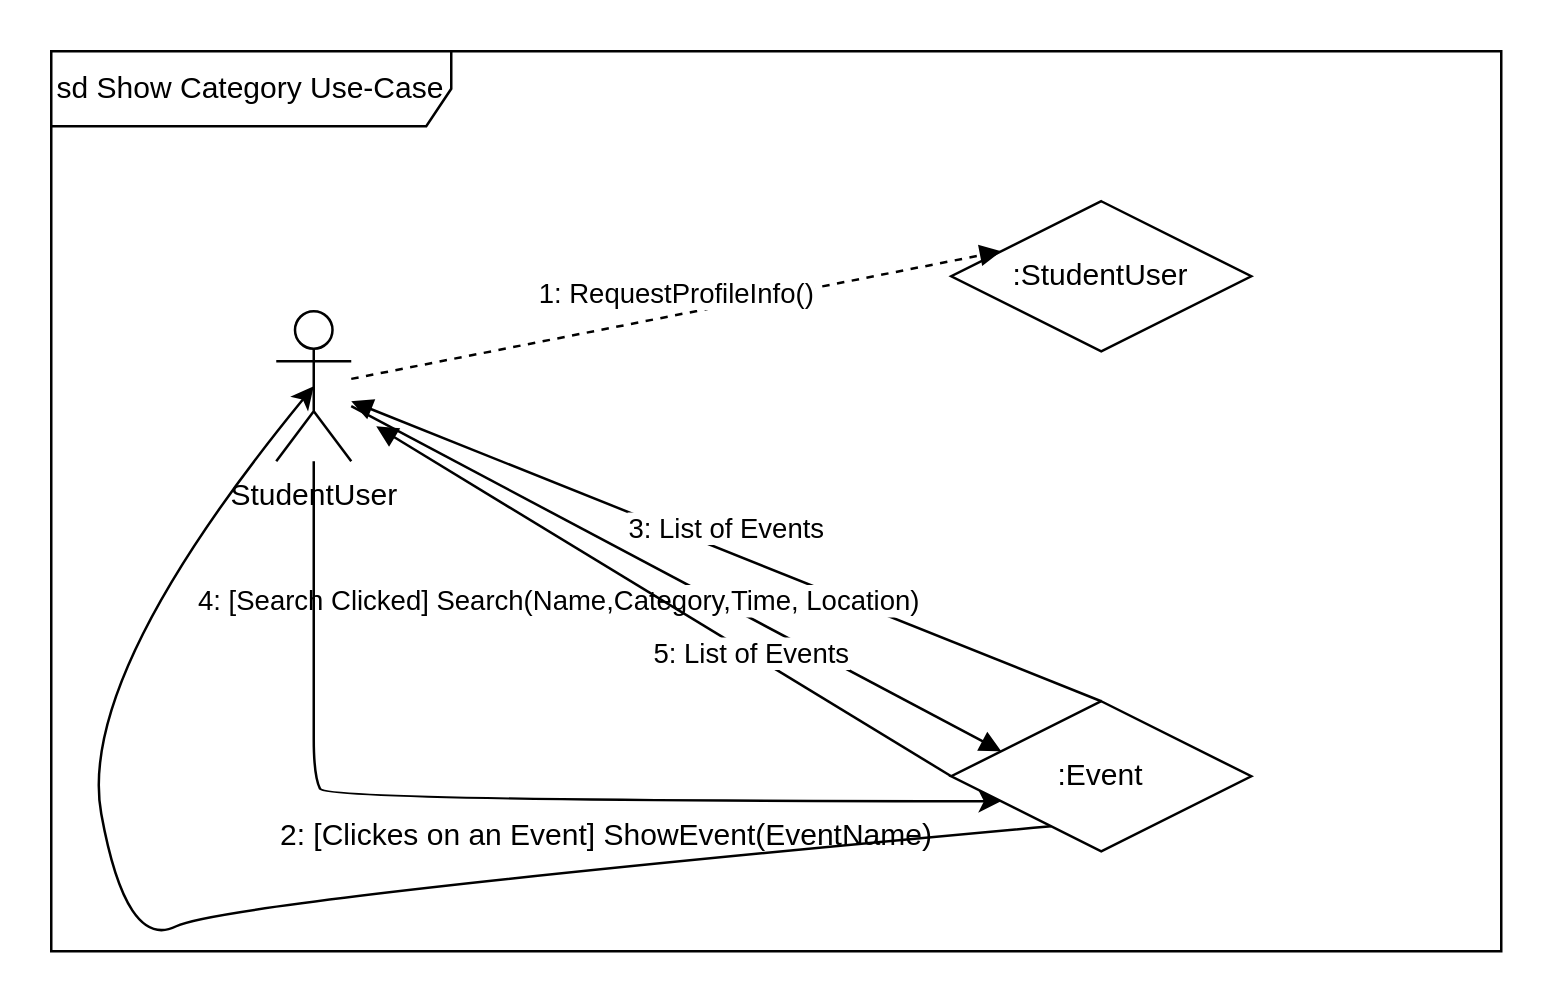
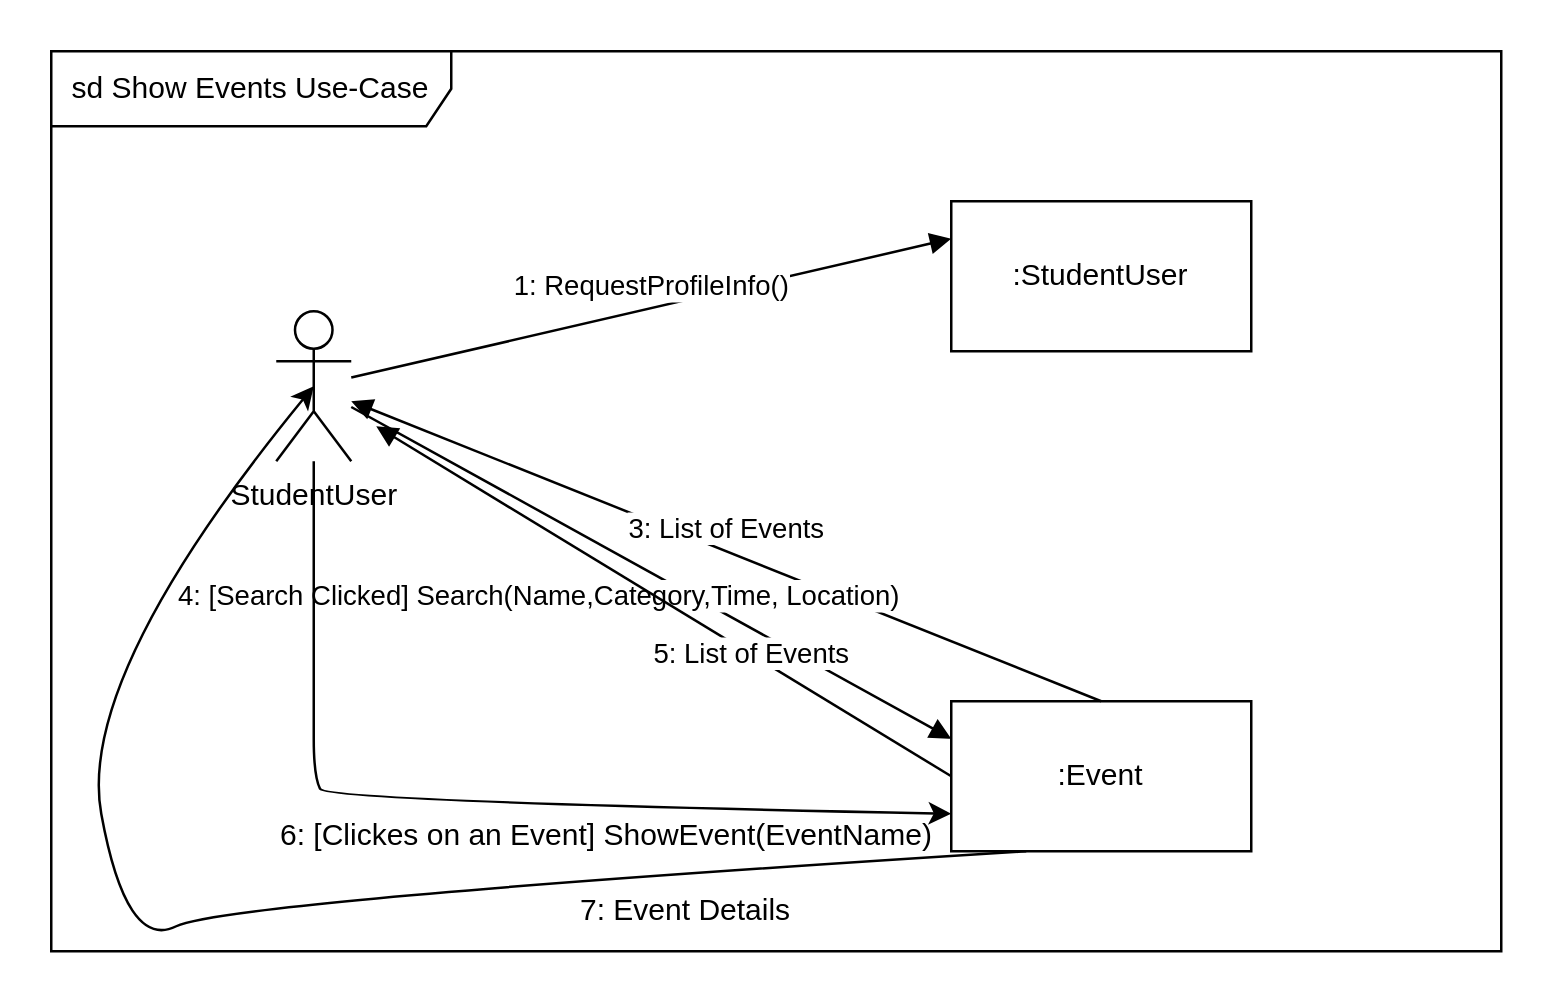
node "sd Show Category Use-Case": label "sd Show Category Use-Case" -> "sd Show Events Use-Case"
node ":StudentUser": shape diamond -> rectangle
edge "StudentUser" -> ":StudentUser": style dashed -> solid
node ":Event": shape diamond -> rectangle
node "2: [Clickes on an Event] ShowEvent(EventName)": label "2: [Clickes on an Event] ShowEvent(EventName)" -> "6: [Clickes on an Event] ShowEvent(EventName)"
node "7: Event Details": added
